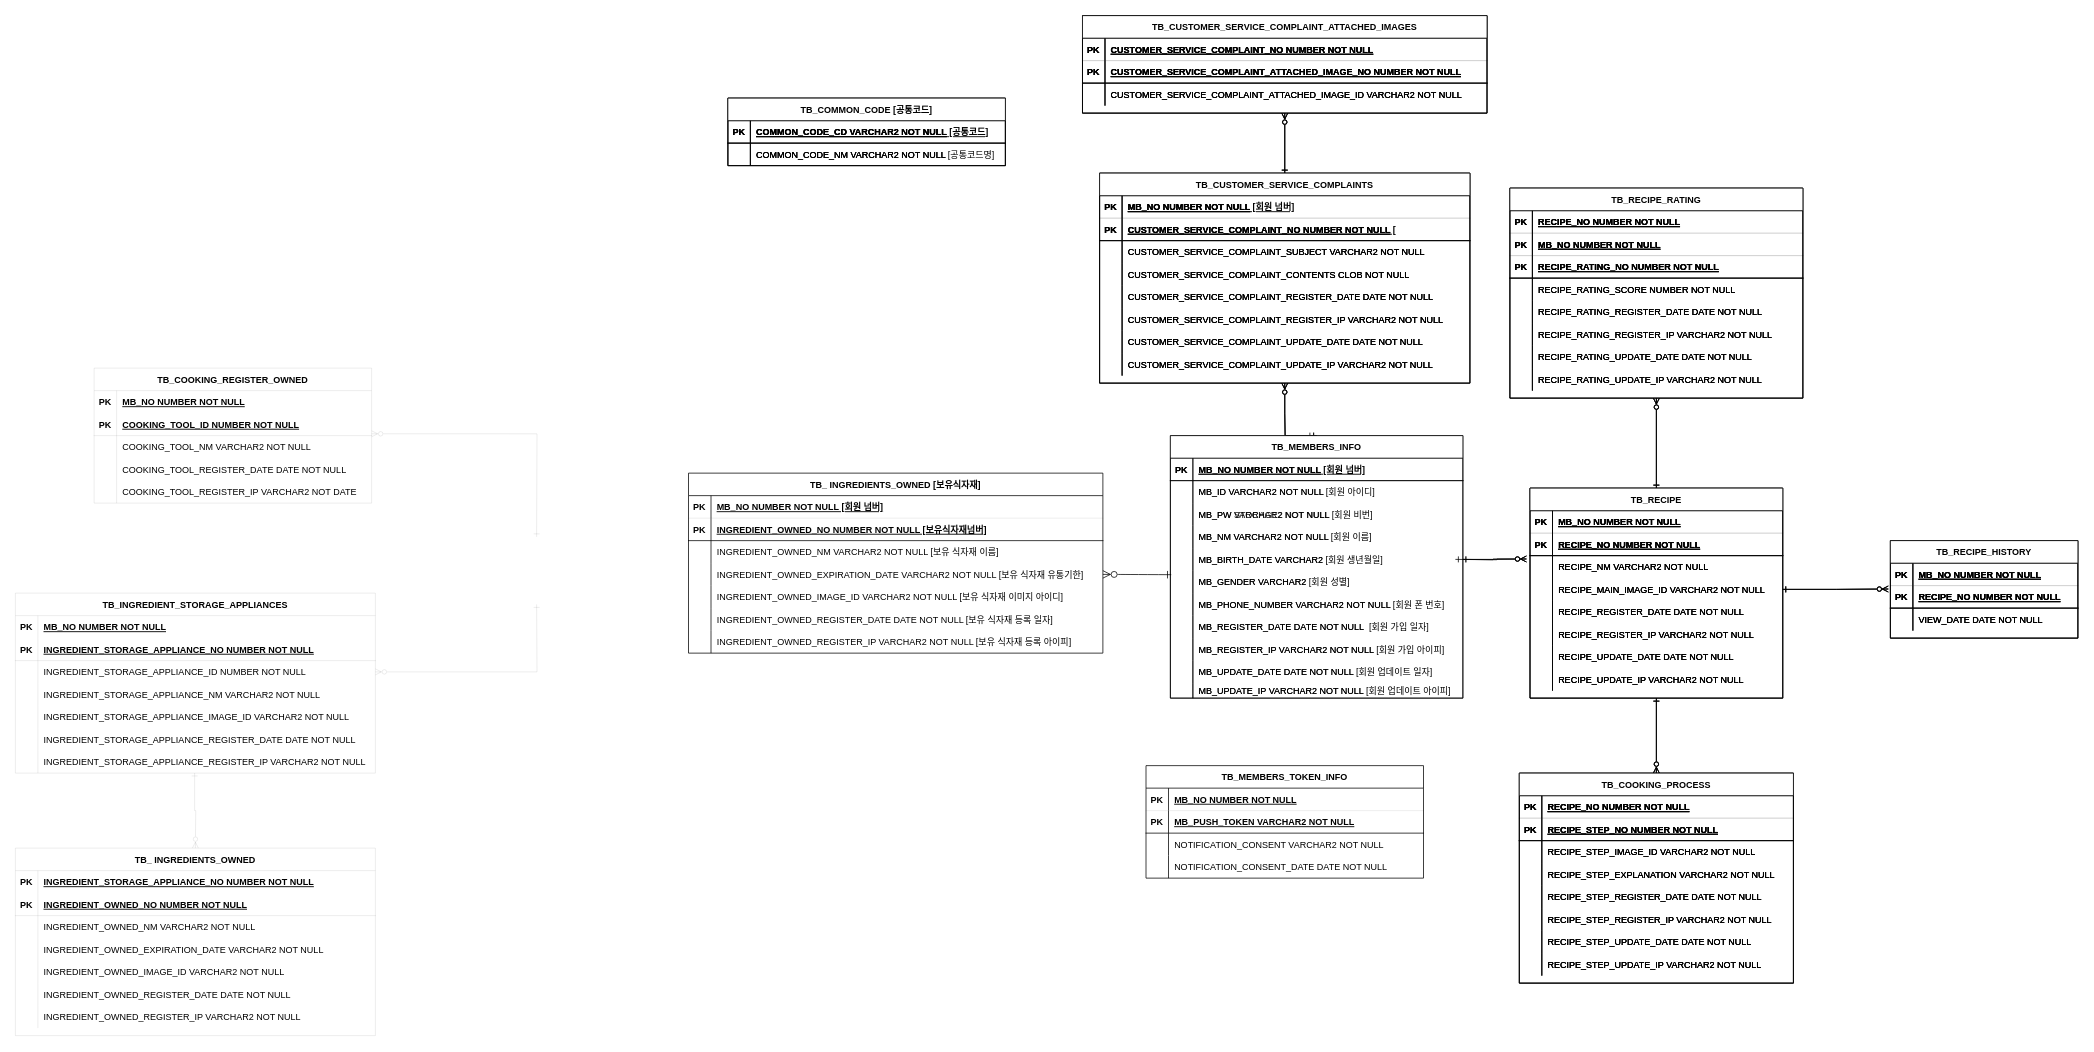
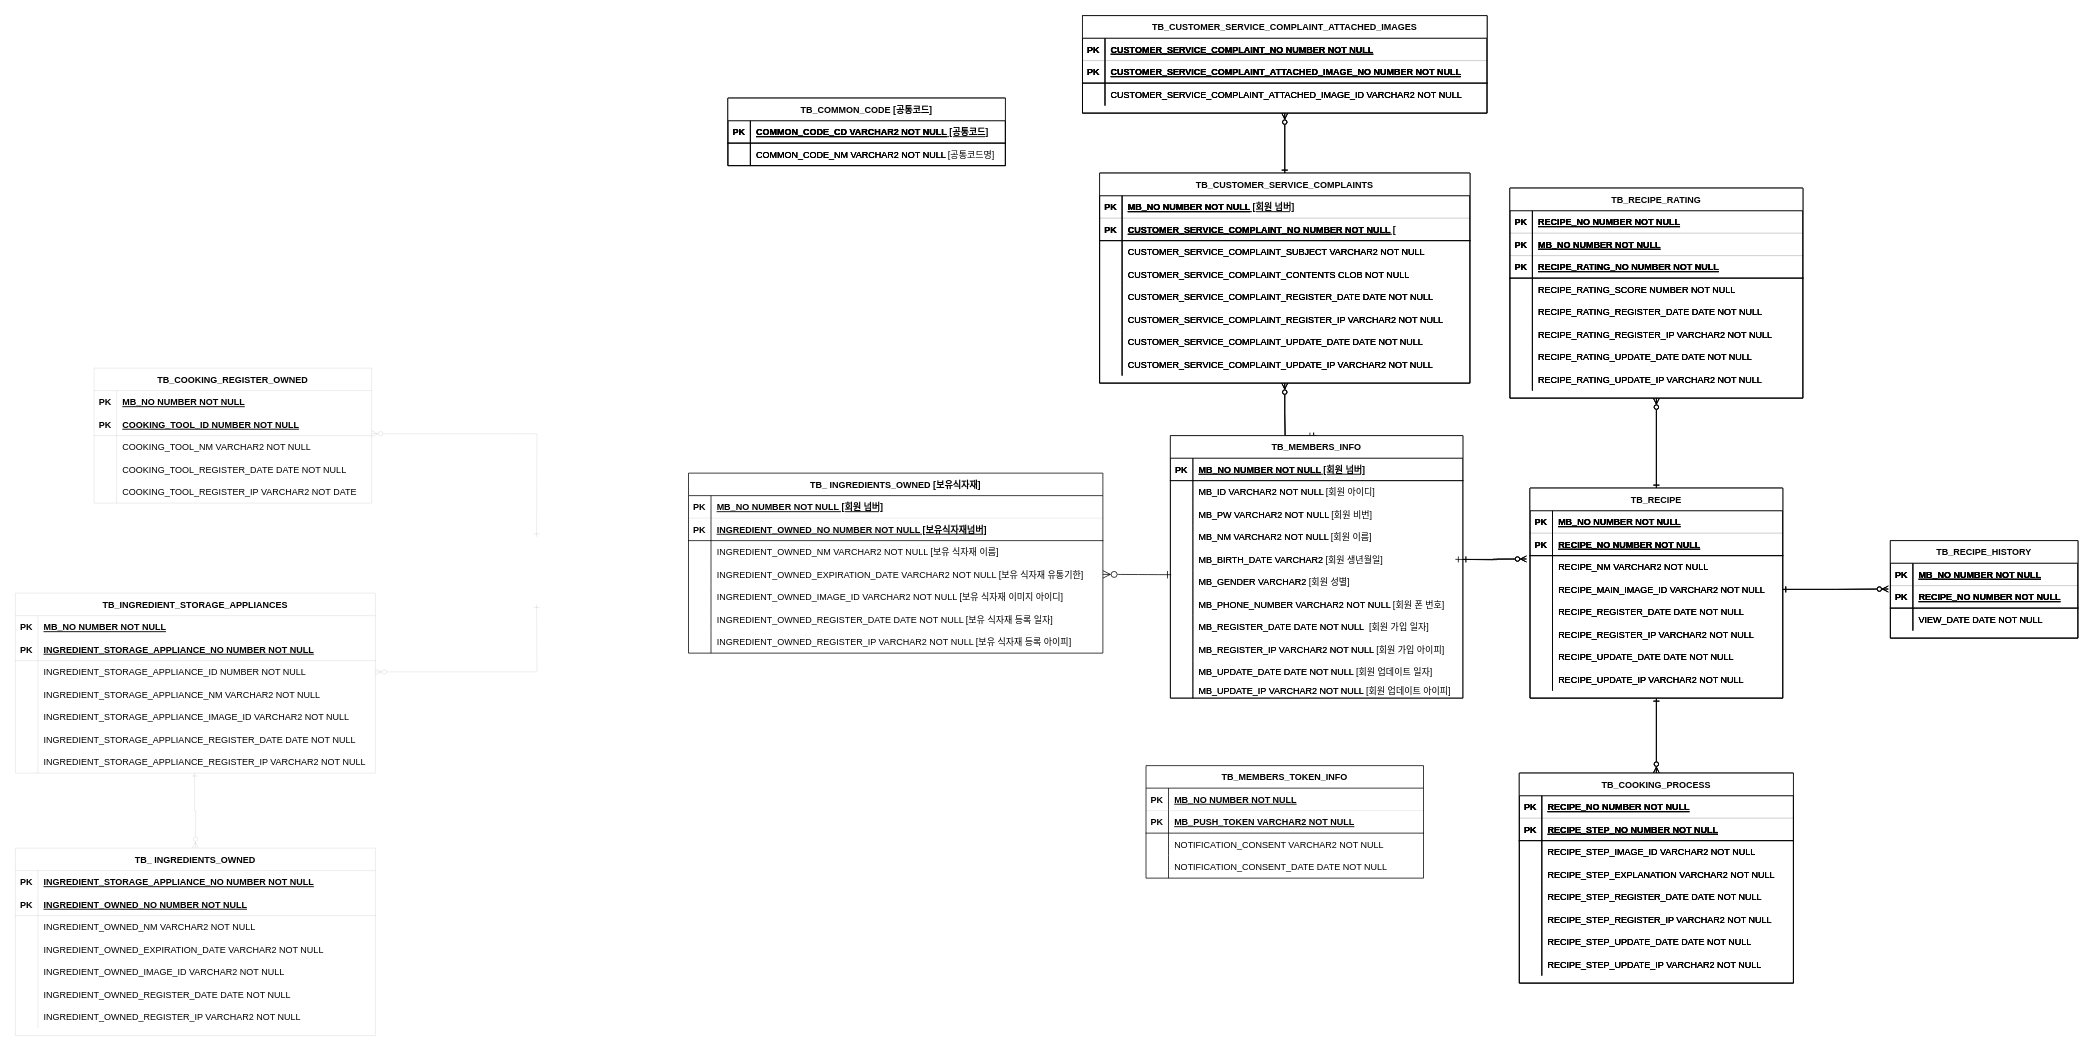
node "MB_PW STORAGE2 NOT NULL [회원 비번]": label "MB_PW STORAGE2 NOT NULL [회원 비번]" -> "MB_PW VARCHAR2 NOT NULL [회원 비번]"
